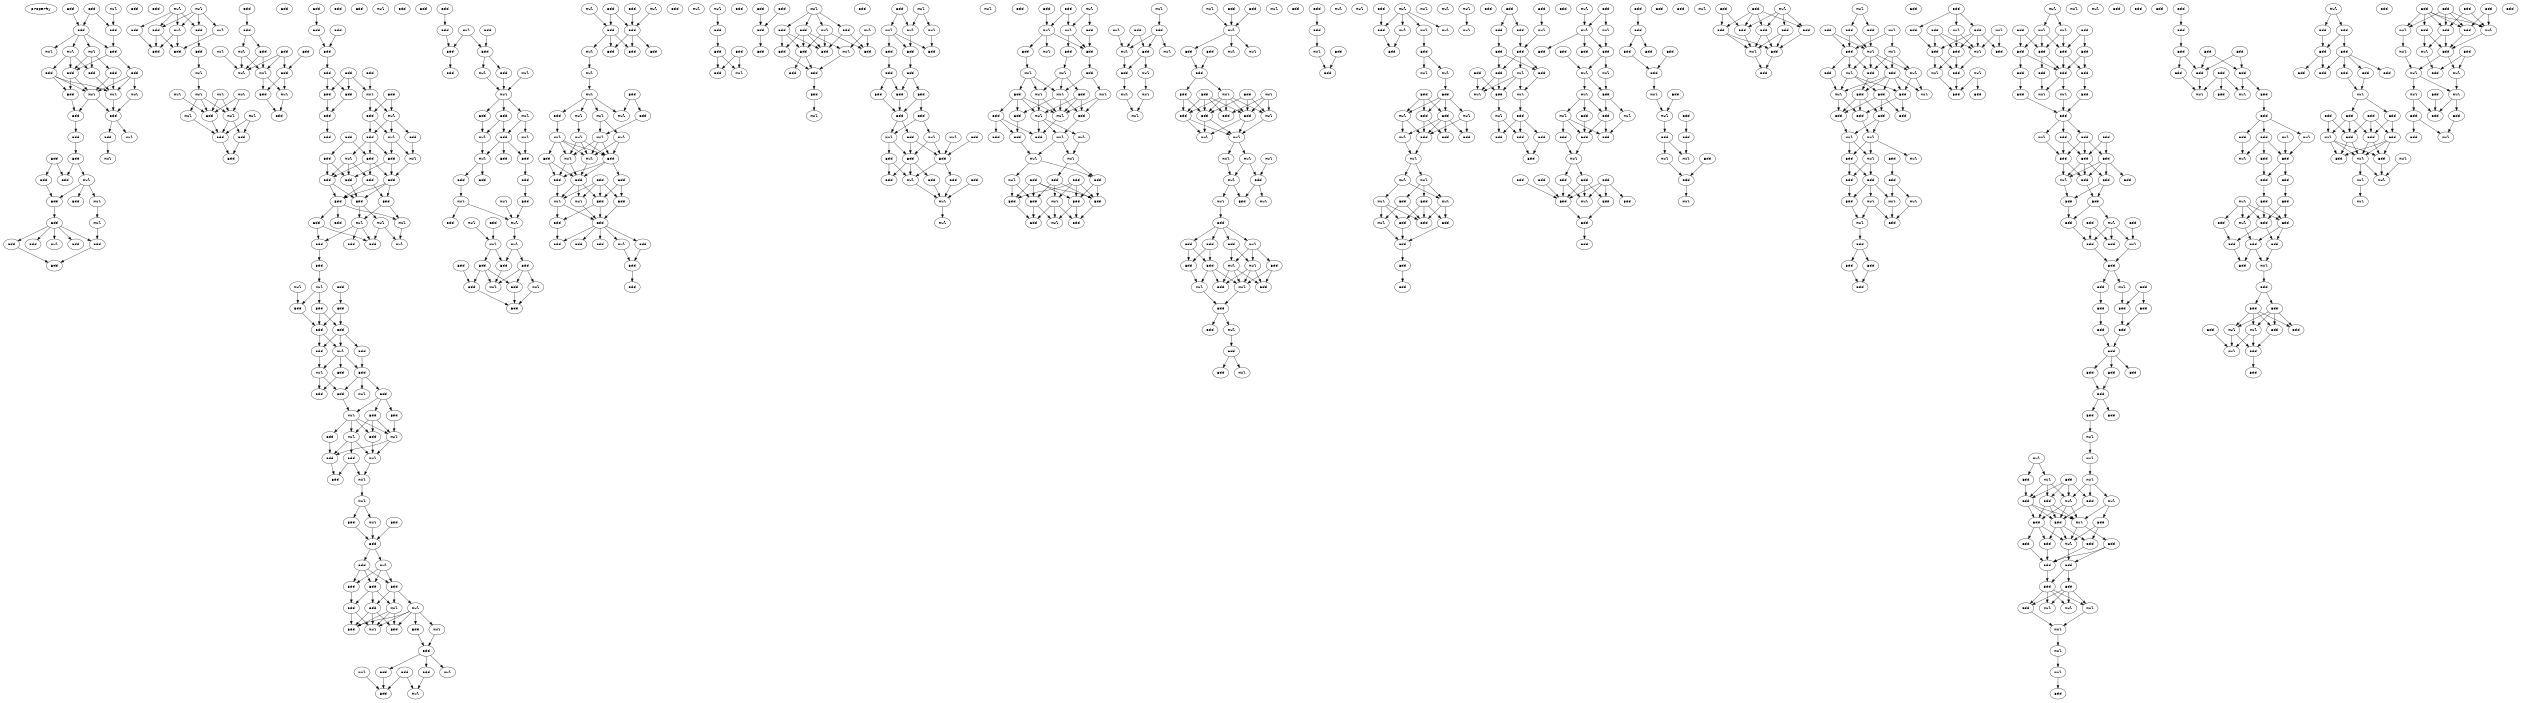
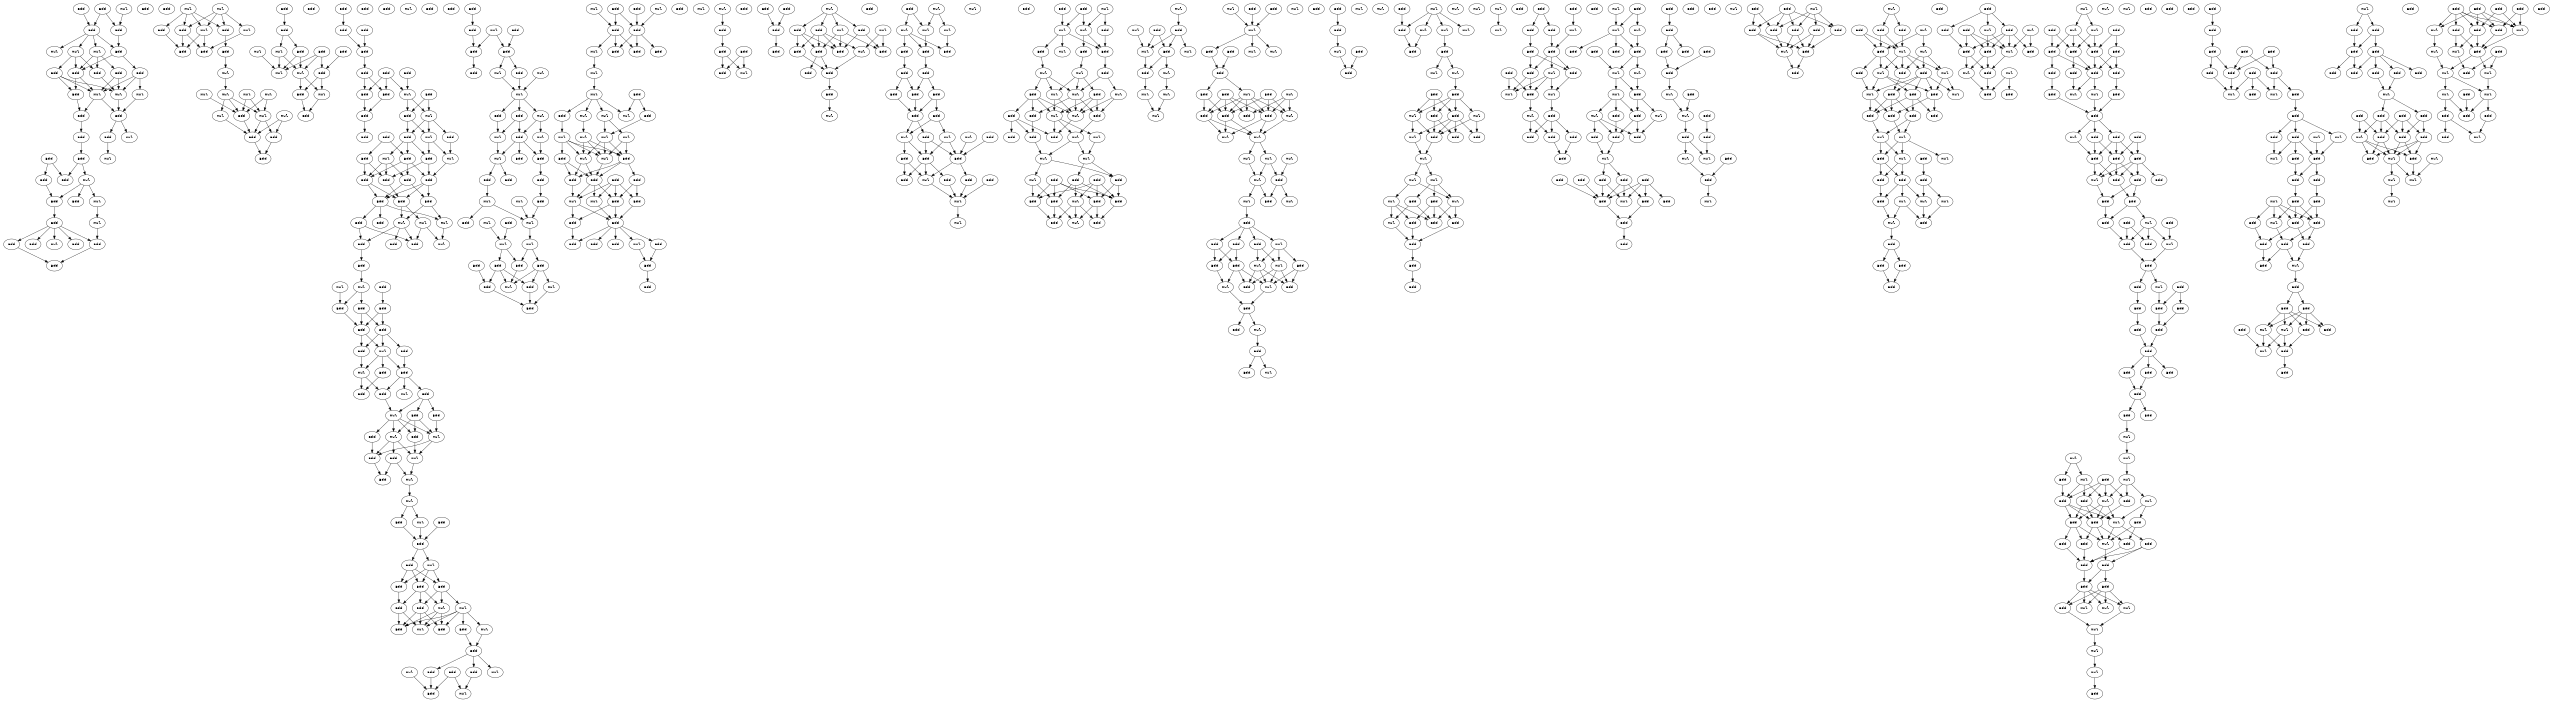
node "property": removed
